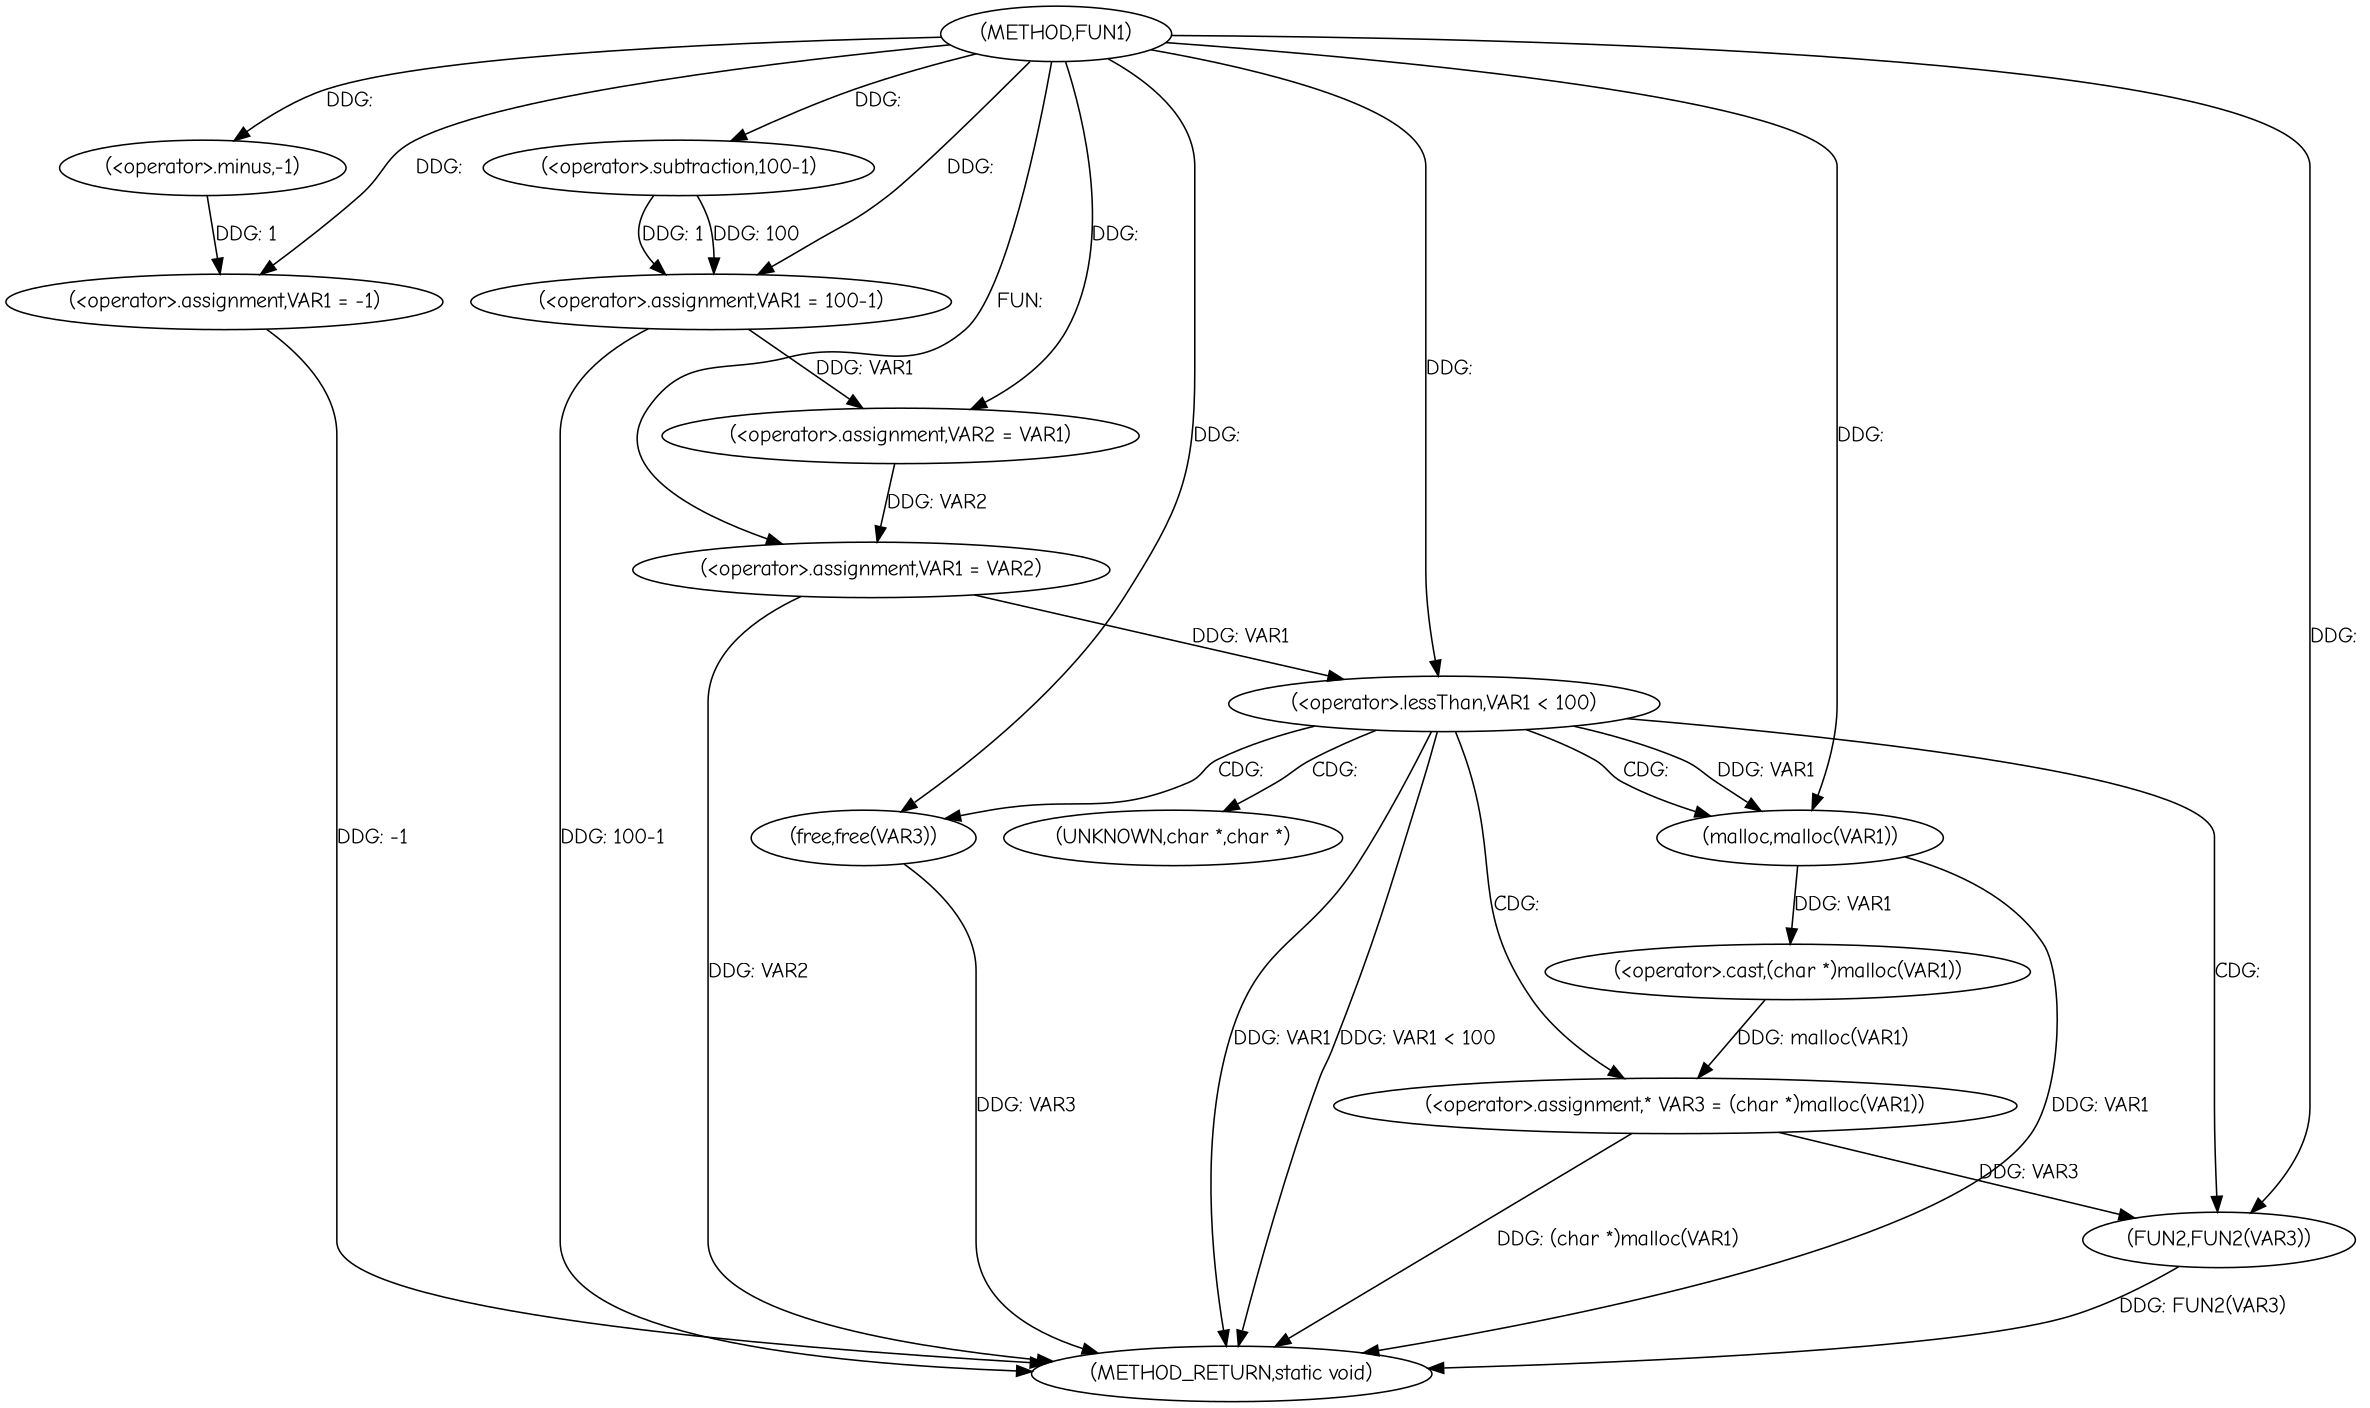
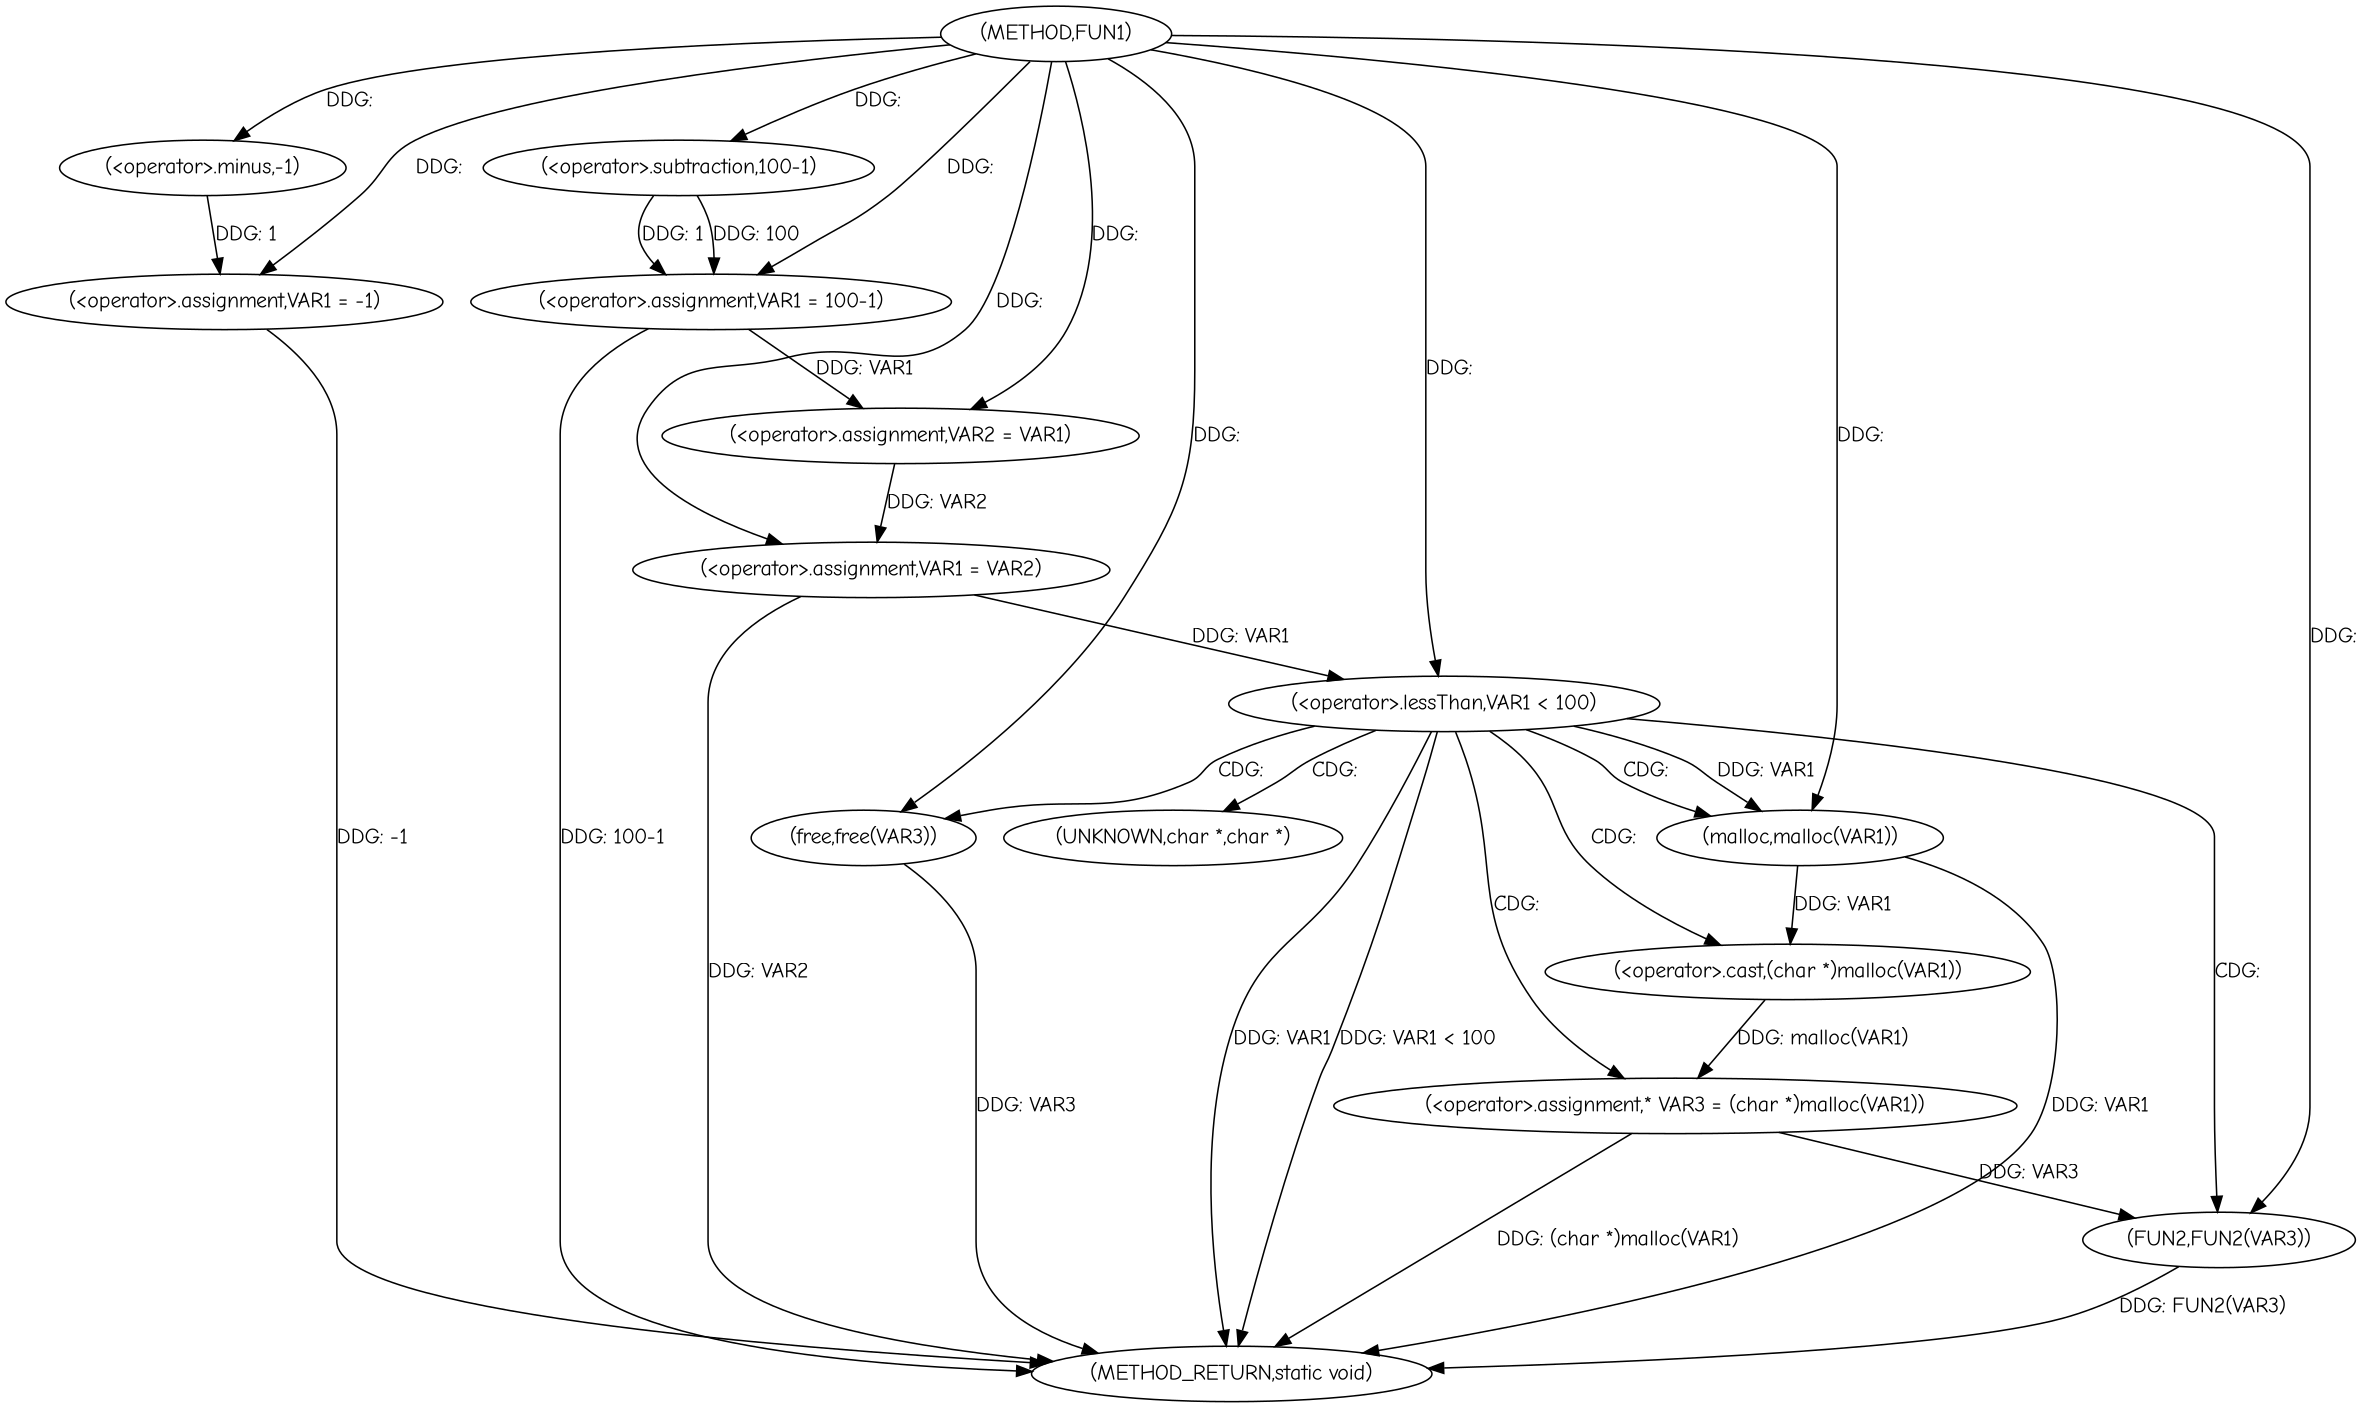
edge "(METHOD,FUN1)" -> "(<operator>.assignment,VAR1 = VAR2)": label "FUN: " -> "DDG: "
edge "(<operator>.lessThan,VAR1 < 100)" -> "(<operator>.cast,(char *)malloc(VAR1))": added, label "CDG:"
